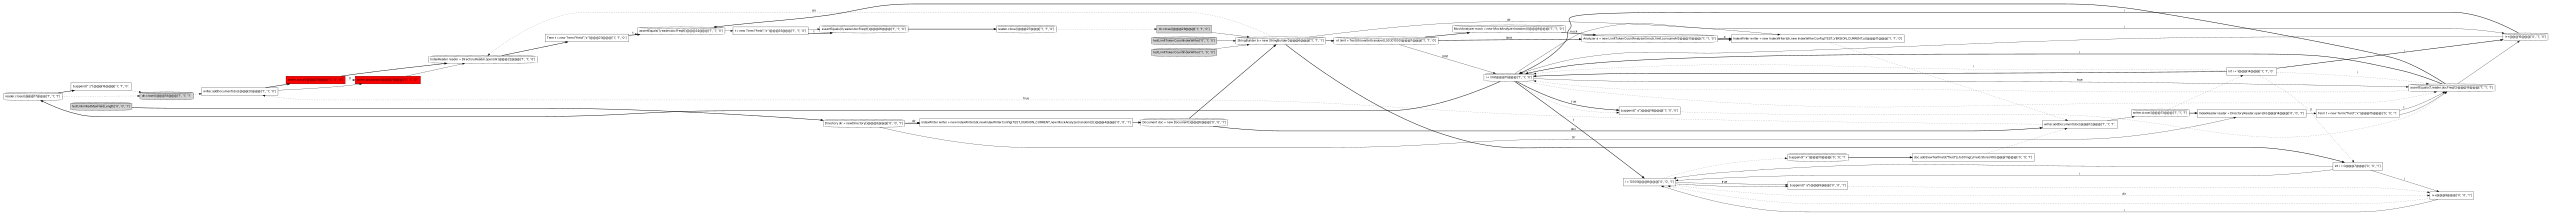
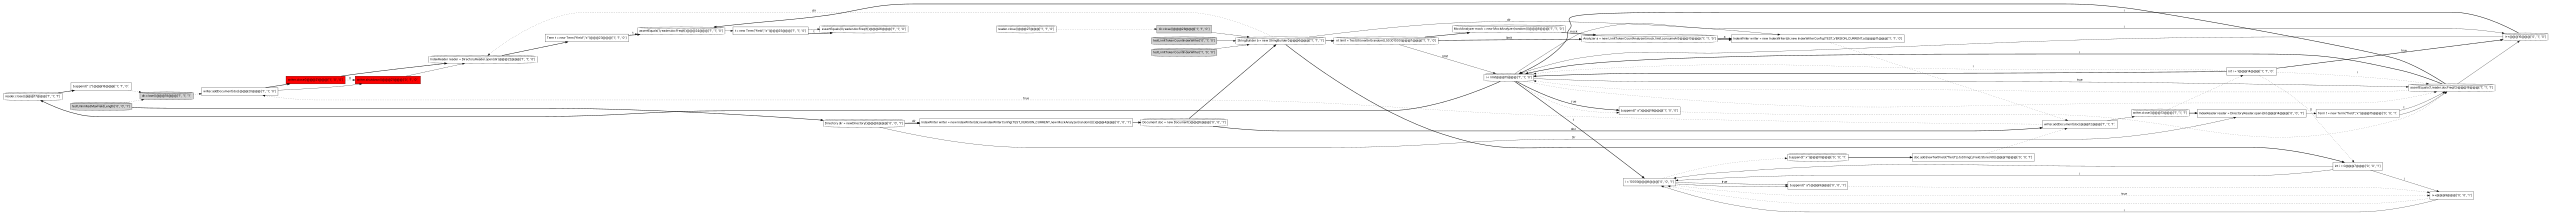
edge "assertEquals(0,reader.docFreq(t))@@@26@@@['1', '1', '0']" -> "reader.close()@@@27@@@['1', '1', '0']": removed
edge "int i = 1@@@14@@@['1', '1', '0']" -> "i++@@@16@@@['0', '1', '0']": label "i" -> "true"
edge "reader.close()@@@17@@@['1', '1', '1']" -> "dir.close()@@@18@@@['1', '1', '1']": now "testUnlimitedMaxFieldLength['0', '0', '1']" -> "dir.close()@@@18@@@['1', '1', '1']"
edge "i < 10000@@@8@@@['0', '0', '1']" -> "i++@@@9@@@['0', '0', '1']": label "dir" -> "true"
